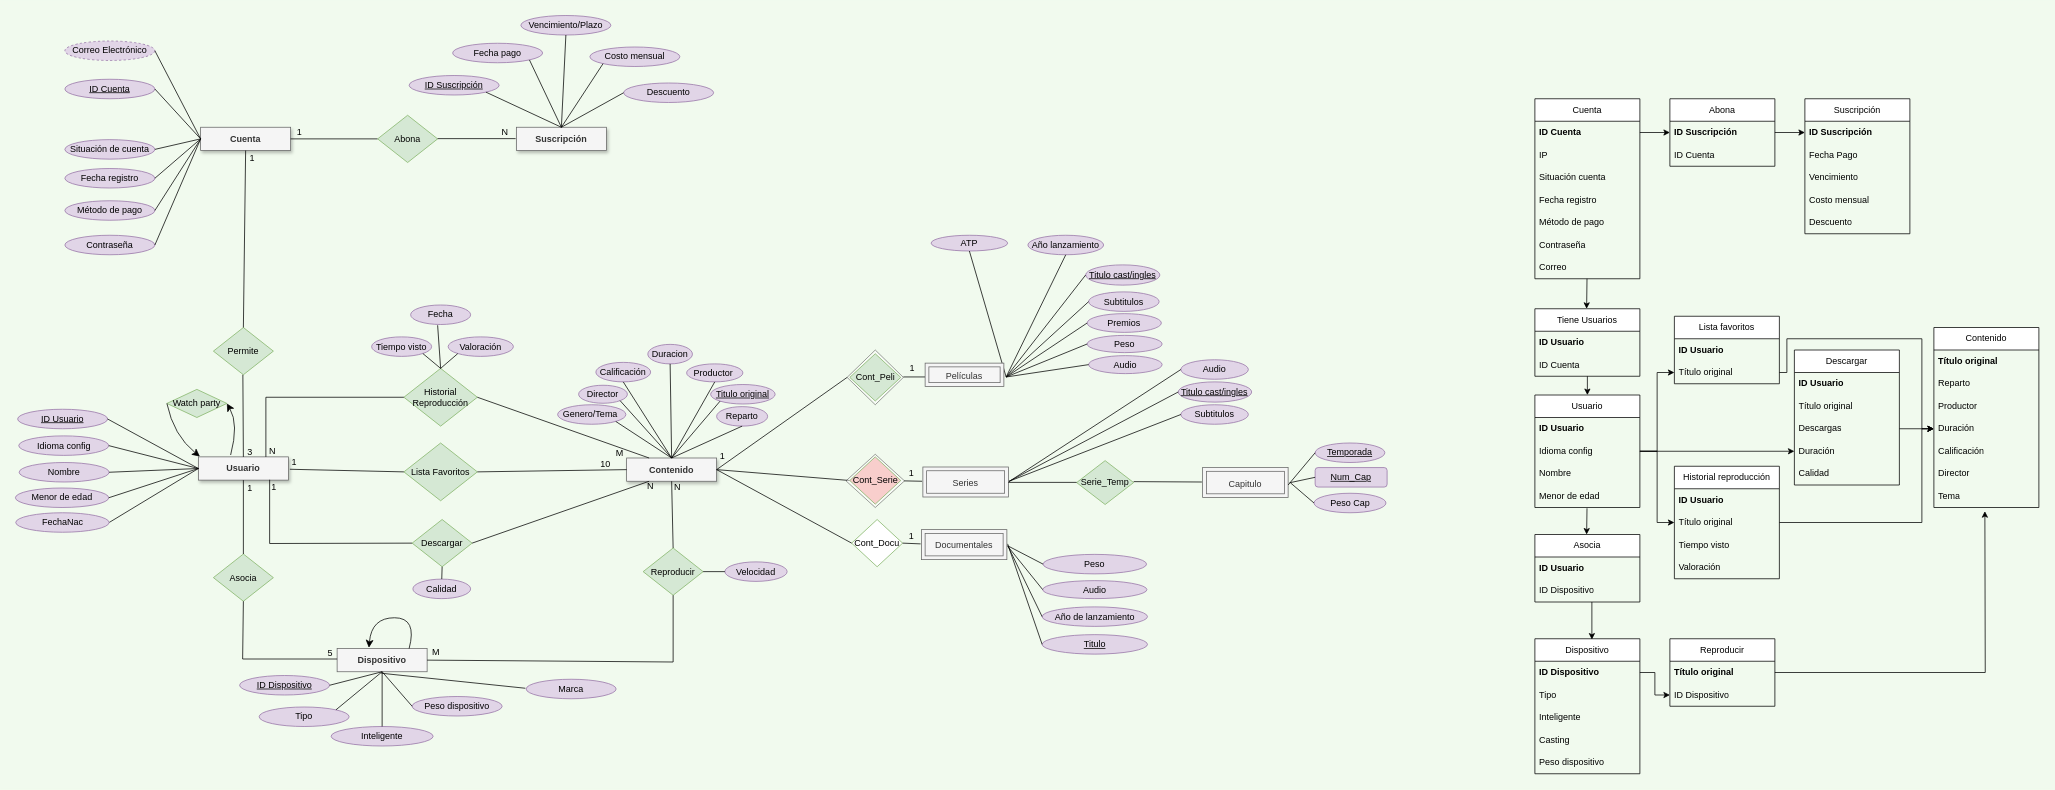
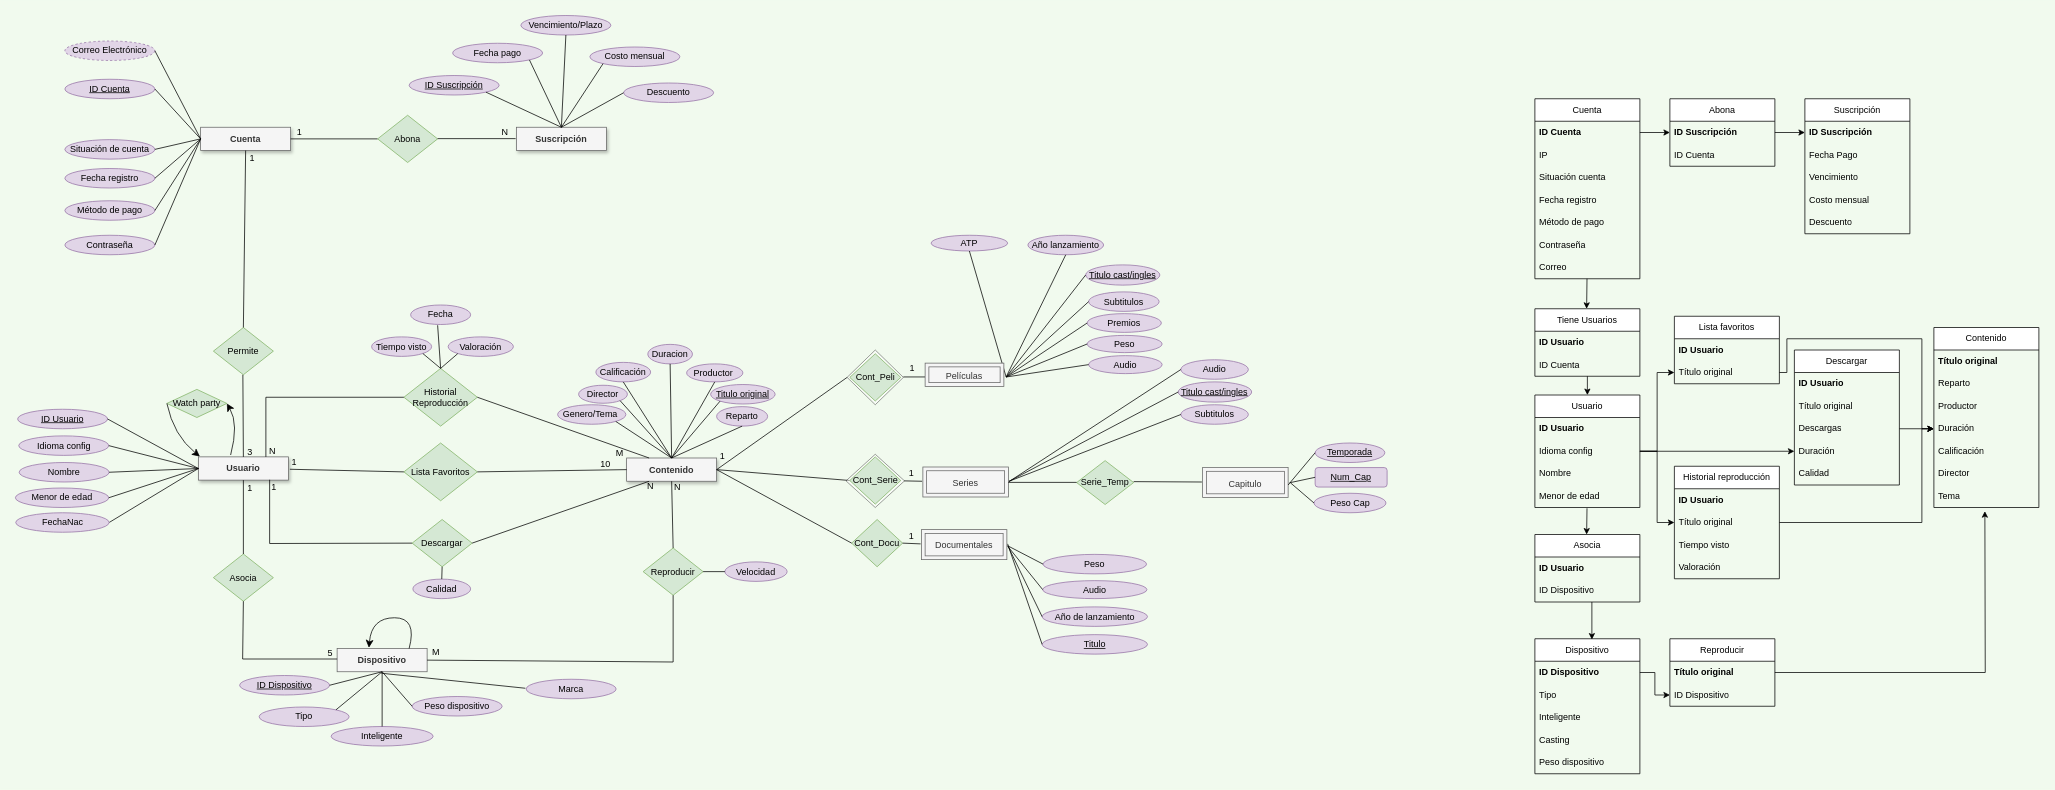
node "Cont_Serie": fillcolor #f8cecc -> #d5e8d4
node "Cont_Docu": fillcolor #ffffff -> #d5e8d4
